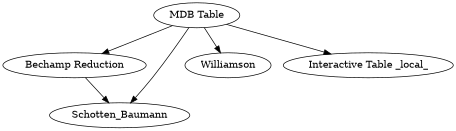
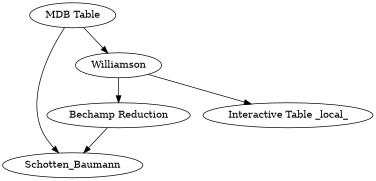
edge "MDB Table" -> "Bechamp Reduction": now "Williamson" -> "Bechamp Reduction"
edge "MDB Table" -> "Interactive Table _local_": now "Williamson" -> "Interactive Table _local_"
